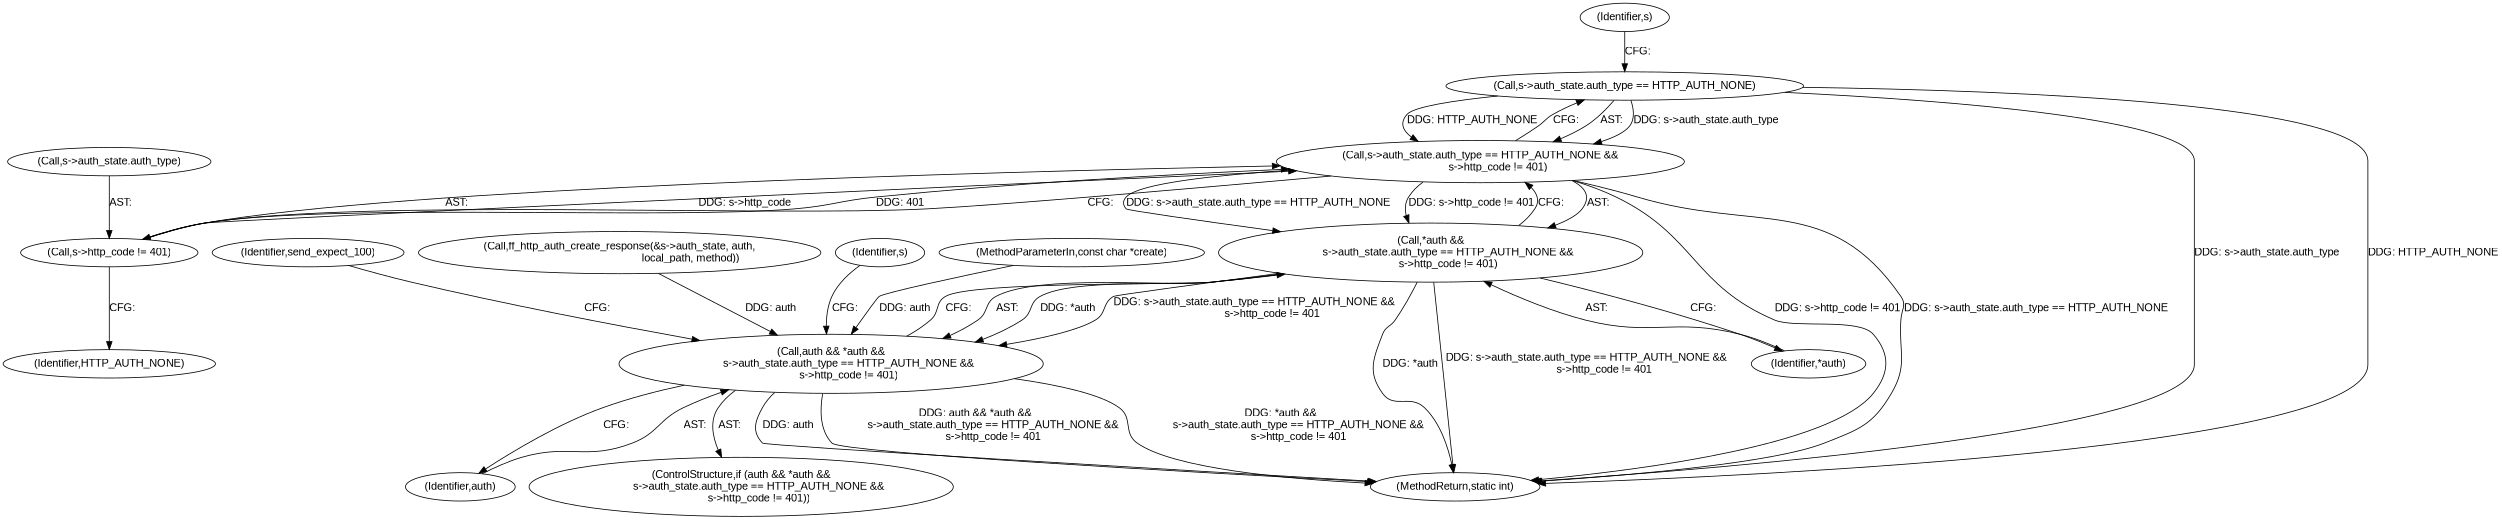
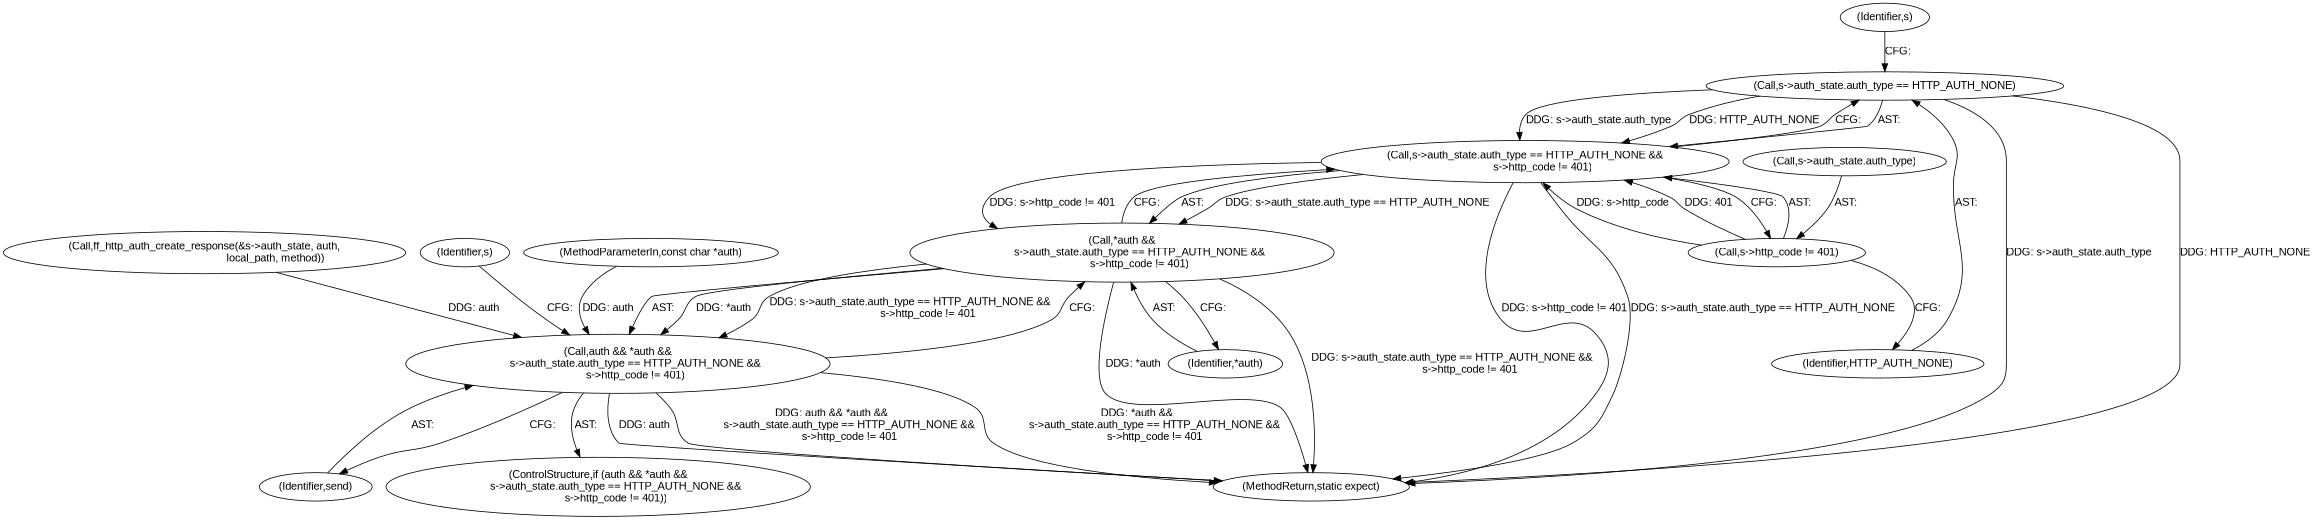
edge "(Identifier,HTTP_AUTH_NONE)" -> "(Call,s->auth_state.auth_type == HTTP_AUTH_NONE)": added, label "AST:"
node "(Identifier,send_expect_100)": removed
node "(MethodParameterIn,const char *create)": label "(MethodParameterIn,const char *create)" -> "(MethodParameterIn,const char *auth)"
node "(Identifier,auth)": label "(Identifier,auth)" -> "(Identifier,send)"
node "(MethodReturn,static int)": label "(MethodReturn,static int)" -> "(MethodReturn,static expect)"
